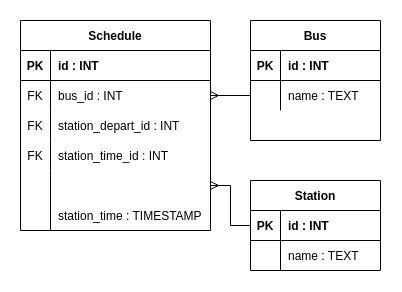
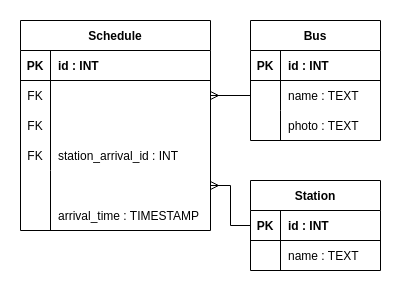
node "bus_id : INT": removed
node "station_depart_id : INT": removed
node "photo : TEXT": added
node "station_time_id : INT": label "station_time_id : INT" -> "station_arrival_id : INT"
node "station_time : TIMESTAMP": label "station_time : TIMESTAMP" -> "arrival_time : TIMESTAMP"
